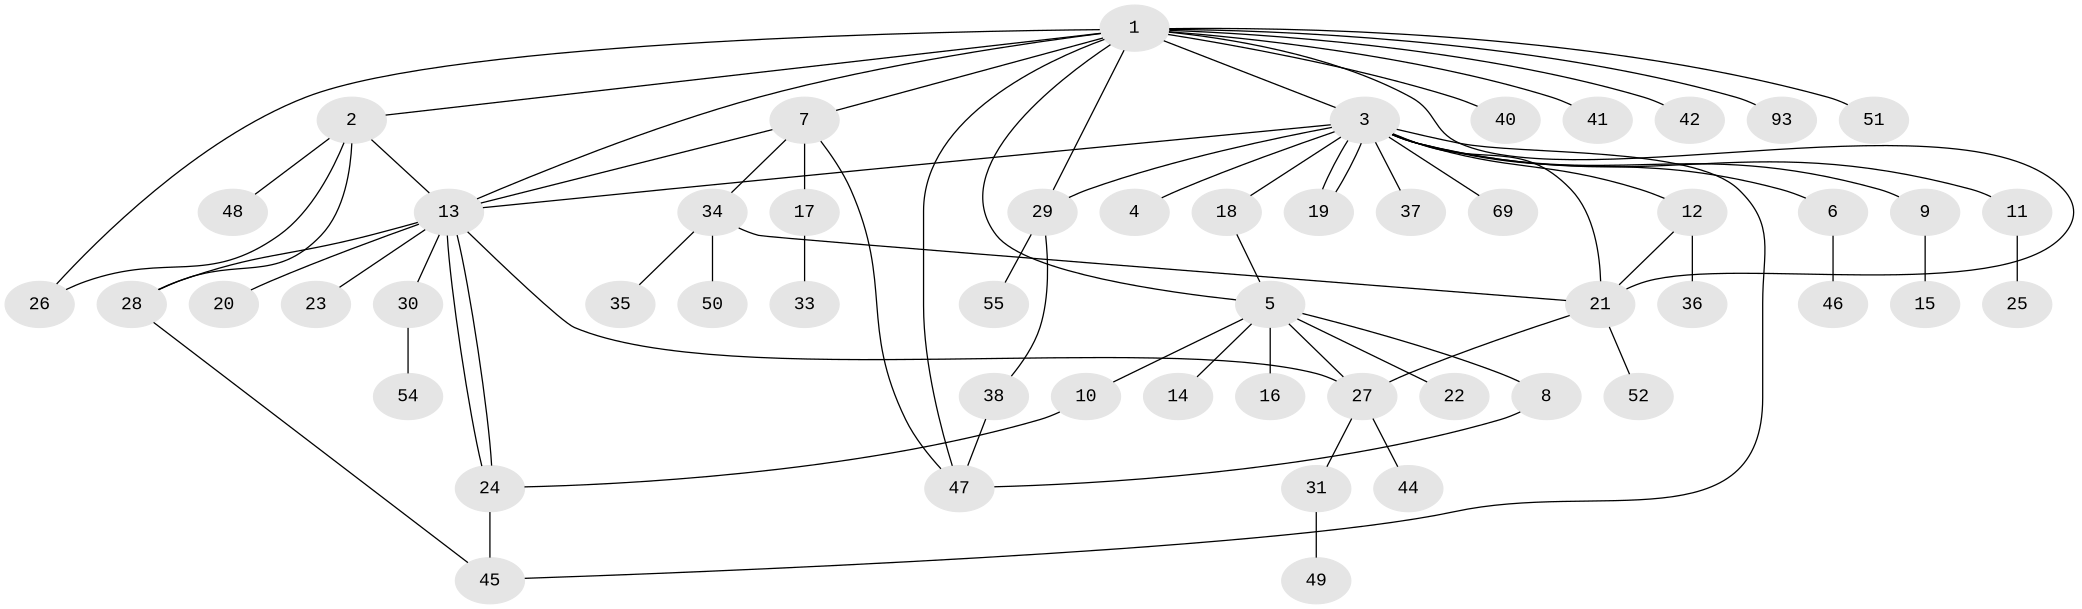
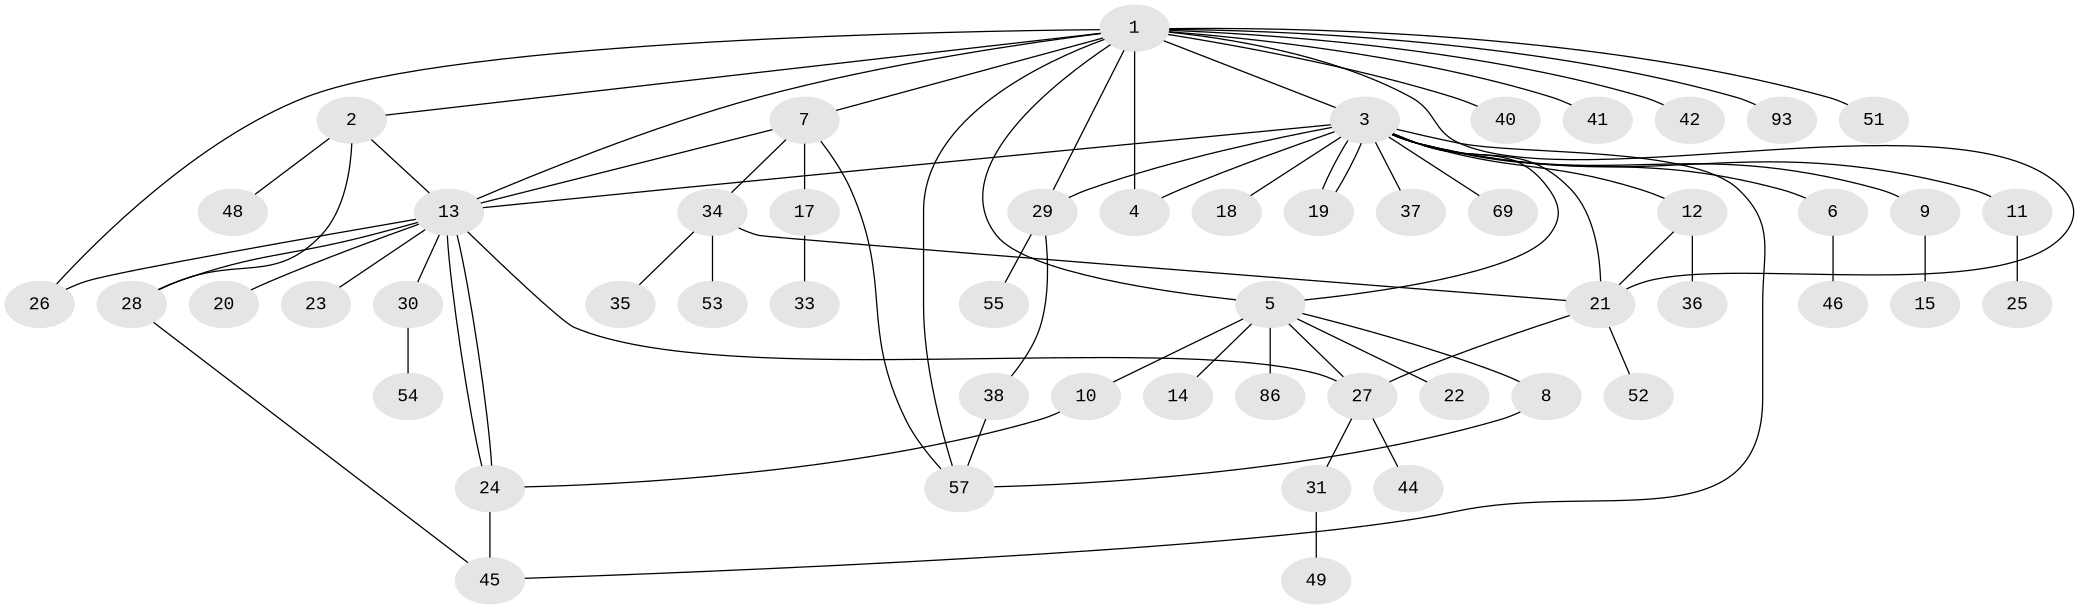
edge "1" -- "4": added
edge "2" -- "26": now "13" -- "26"
edge "18" -- "5": now "3" -- "5"
node "50": label "50" -> "53"
node "16": label "16" -> "86"
node "47": label "47" -> "57"
